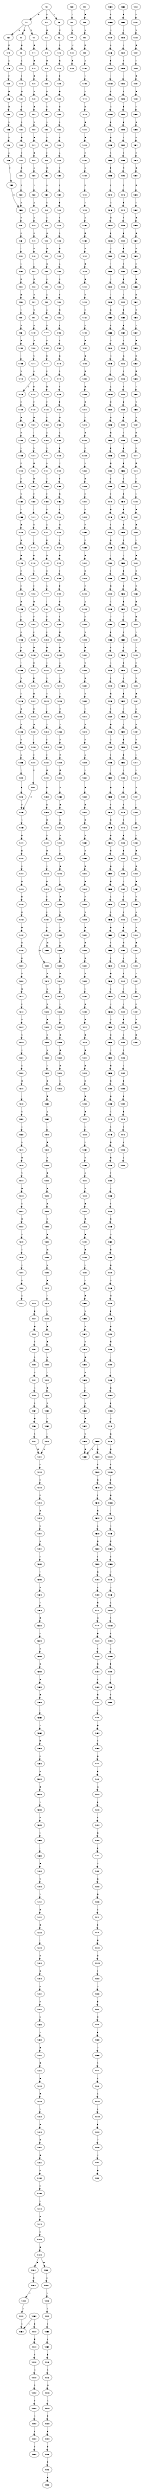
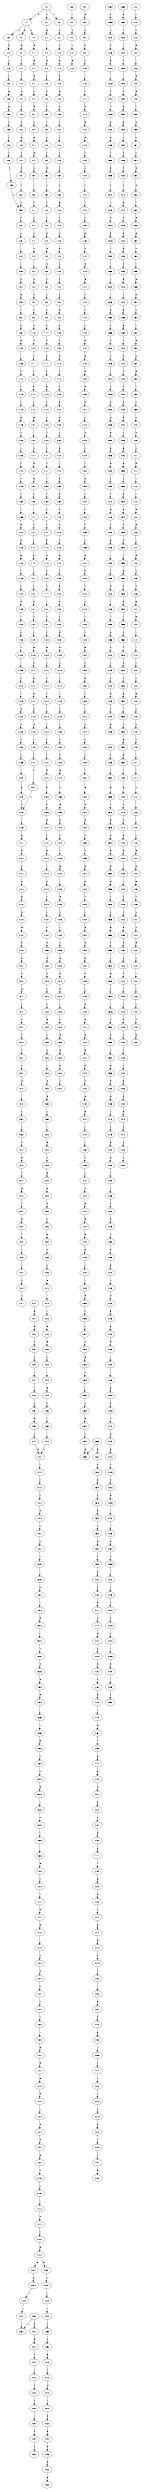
edge "S116" -> "S115": now "S110" -> "S115"
edge "S485" -> "S490": removed, label "N"
edge "S297" -> "S307": now "S302" -> "S307"
